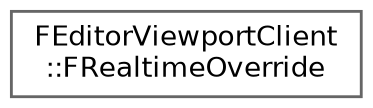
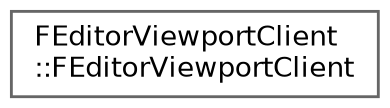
node "FEditorViewportClient ::FRealtimeOverride": label "FEditorViewportClient ::FRealtimeOverride" -> "FEditorViewportClient ::FEditorViewportClient"
